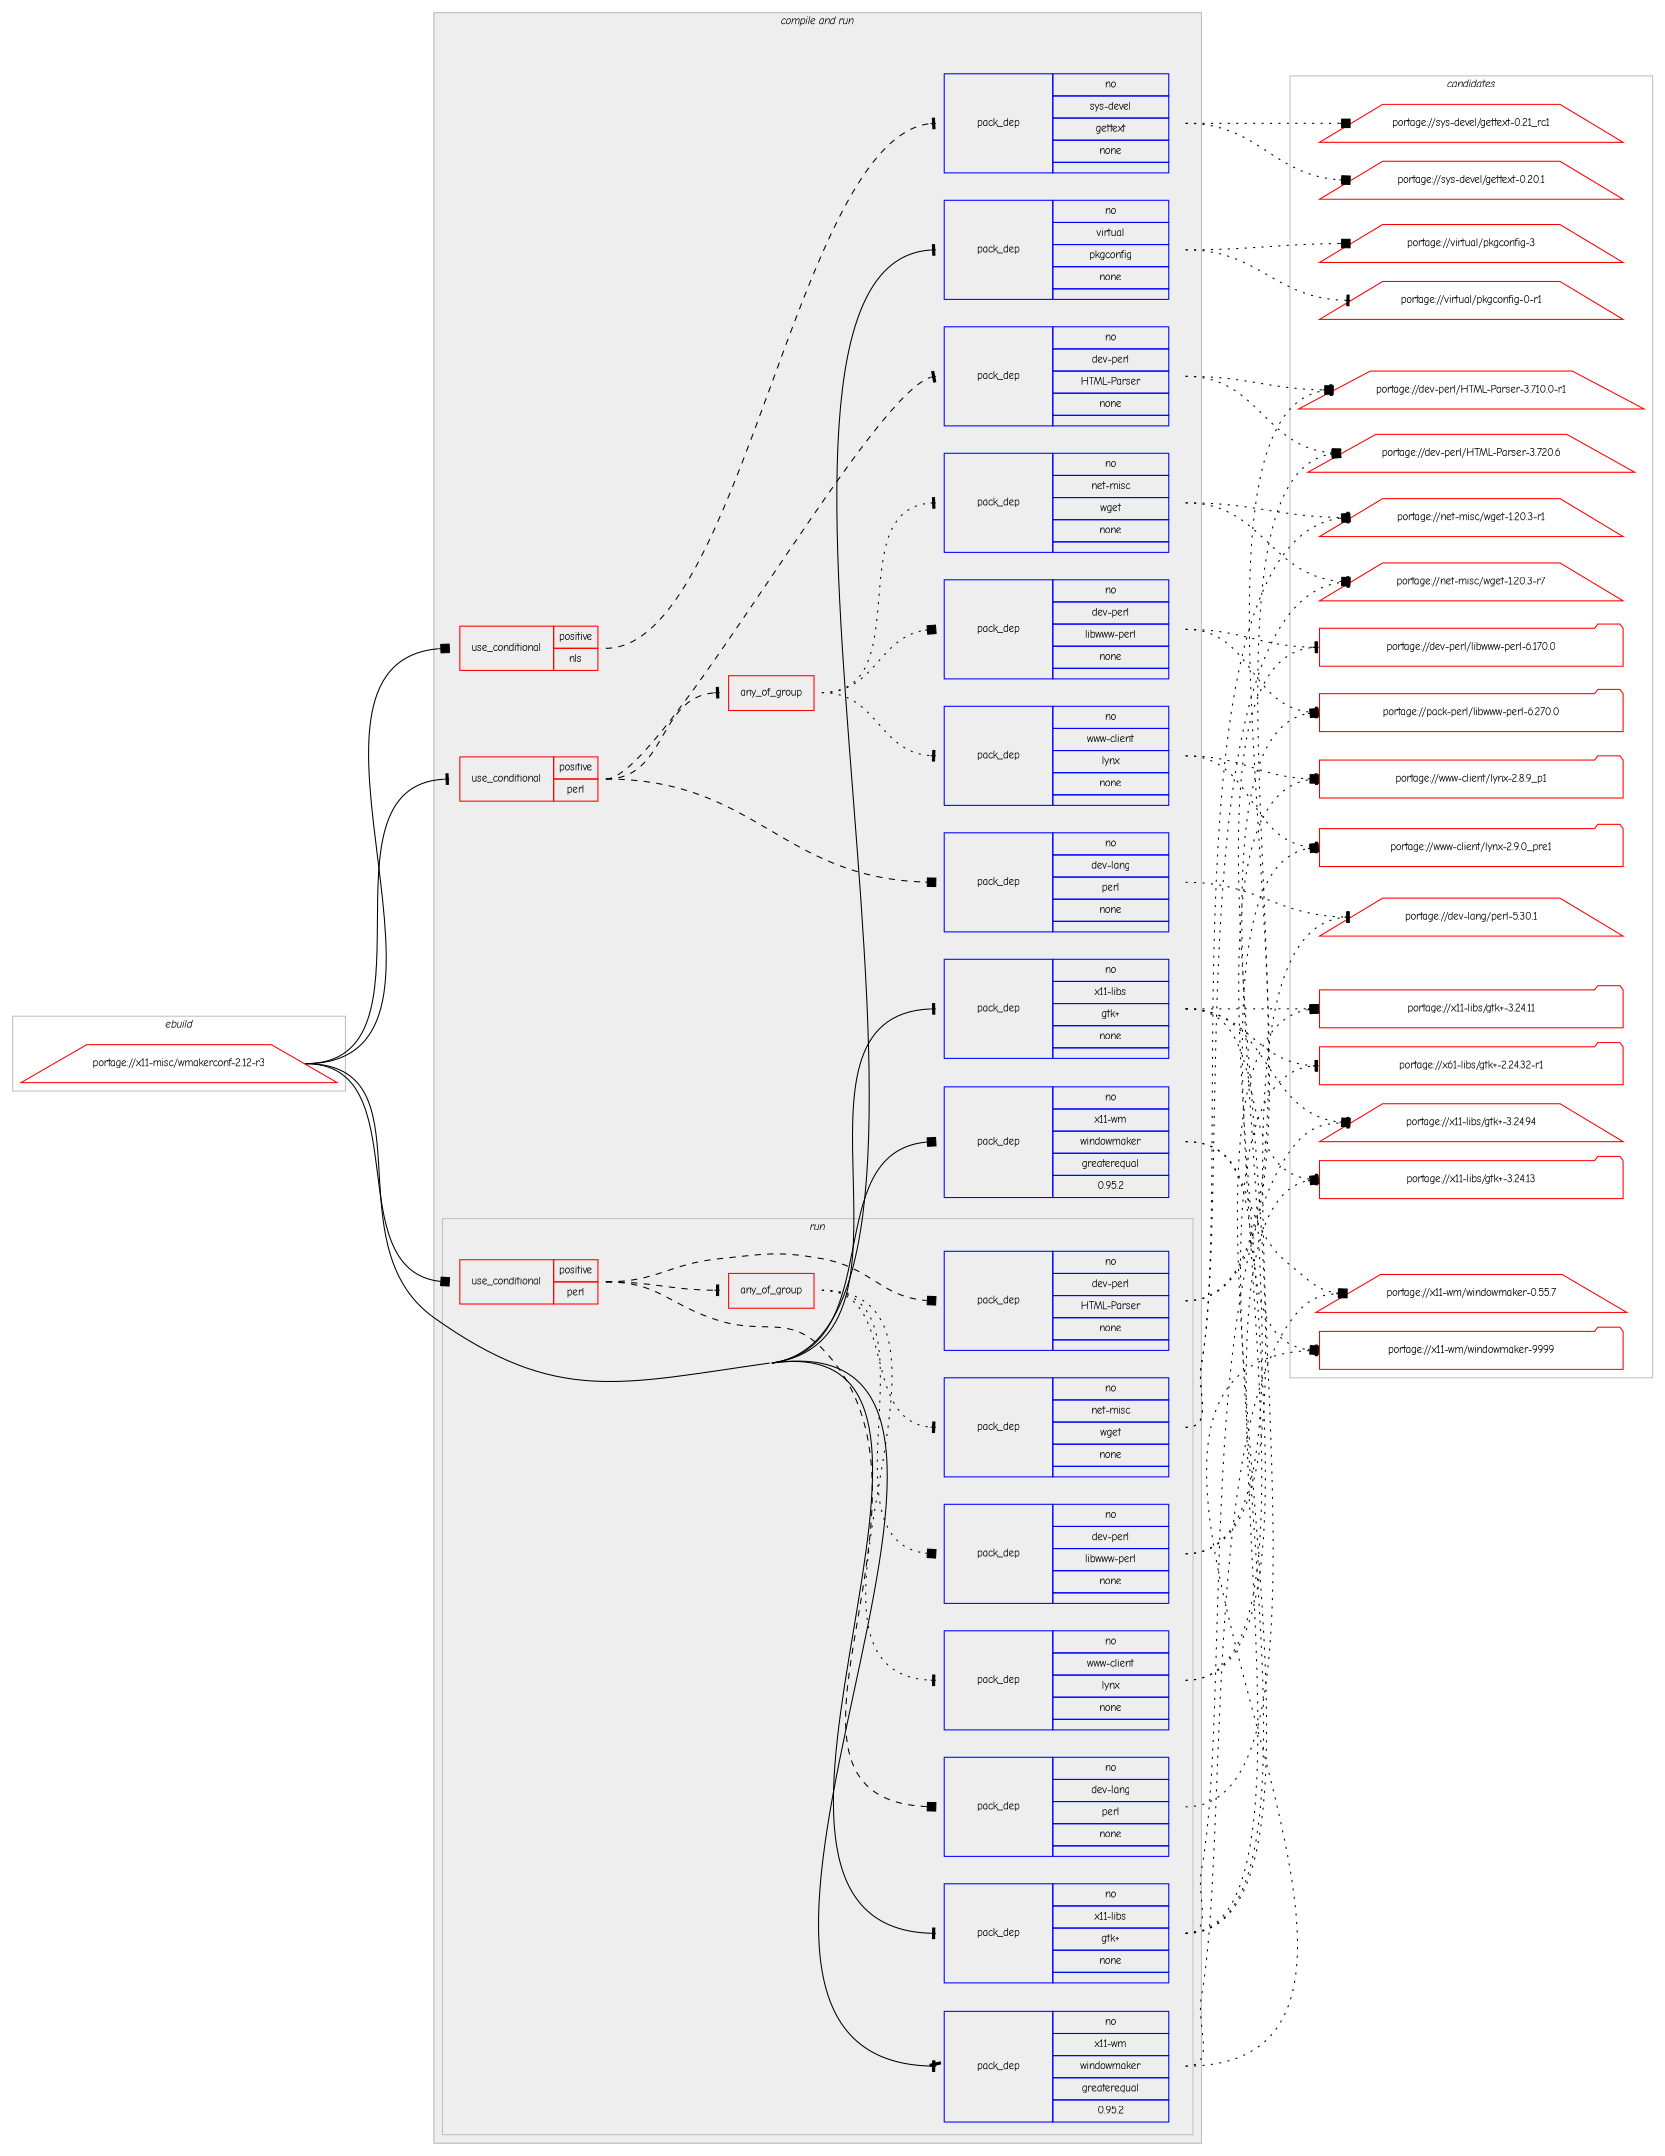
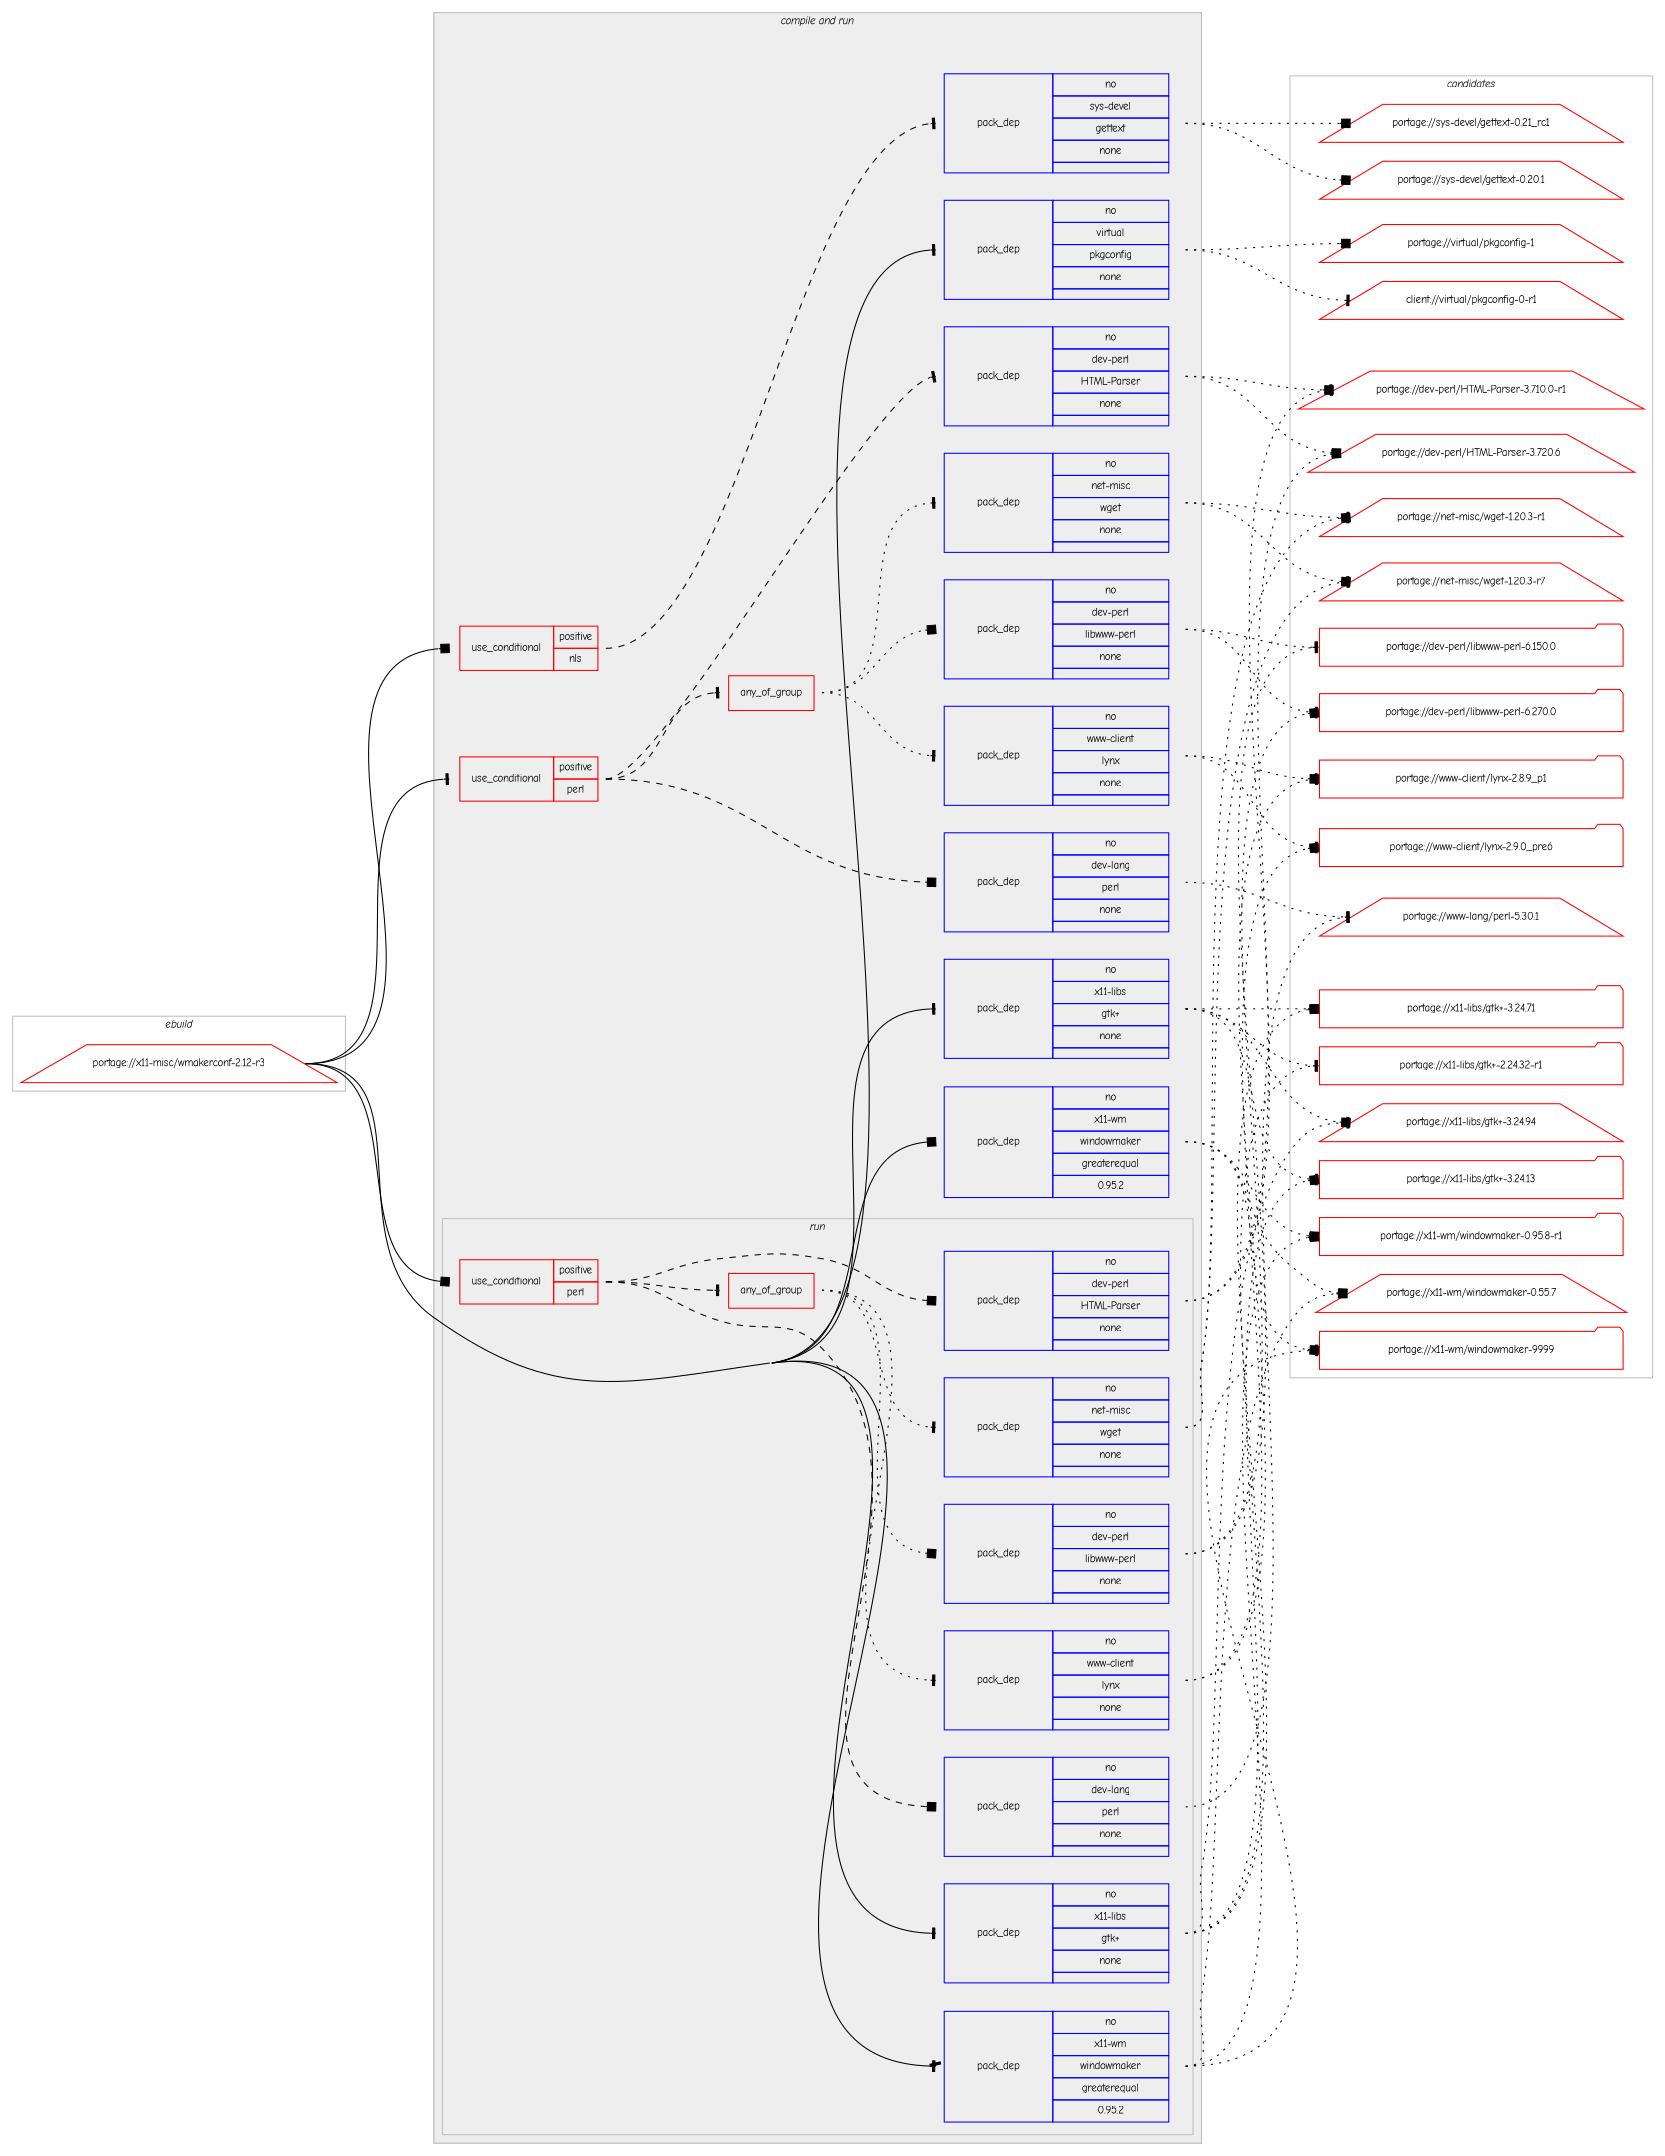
node "portage://virtual/pkgconfig-3": label "portage://virtual/pkgconfig-3" -> "portage://virtual/pkgconfig-1"
node "portage://virtual/pkgconfig-0-r1": label "portage://virtual/pkgconfig-0-r1" -> "client://virtual/pkgconfig-0-r1"
node "portage://dev-perl/libwww-perl-6.170.0": label "portage://dev-perl/libwww-perl-6.170.0" -> "portage://dev-perl/libwww-perl-6.150.0"
node "portage://pack-perl/libwww-perl-6.270.0": label "portage://pack-perl/libwww-perl-6.270.0" -> "portage://dev-perl/libwww-perl-6.270.0"
node "portage://www-client/lynx-2.9.0_pre1": label "portage://www-client/lynx-2.9.0_pre1" -> "portage://www-client/lynx-2.9.0_pre6"
node "portage://dev-lang/perl-5.30.1": label "portage://dev-lang/perl-5.30.1" -> "portage://www-lang/perl-5.30.1"
node "portage://x11-libs/gtk+-3.24.11": label "portage://x11-libs/gtk+-3.24.11" -> "portage://x11-libs/gtk+-3.24.71"
node "portage://x61-libs/gtk+-2.24.32-r1": label "portage://x61-libs/gtk+-2.24.32-r1" -> "portage://x11-libs/gtk+-2.24.32-r1"
node "portage://x11-wm/windowmaker-0.95.8-r1": added
